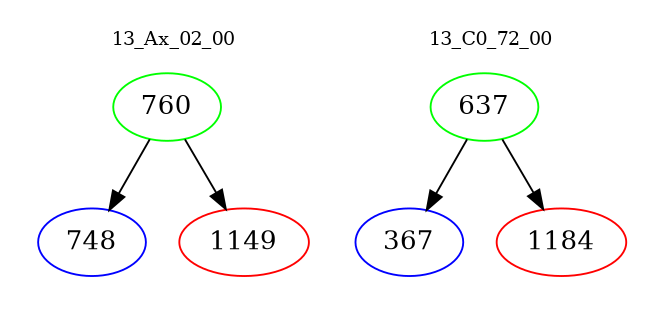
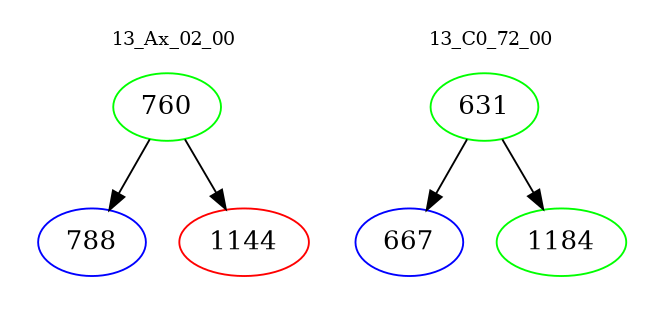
node "637": label "637" -> "631"
node "748": label "748" -> "788"
node "1149": label "1149" -> "1144"
node "367": label "367" -> "667"
node "1184": color red -> green
